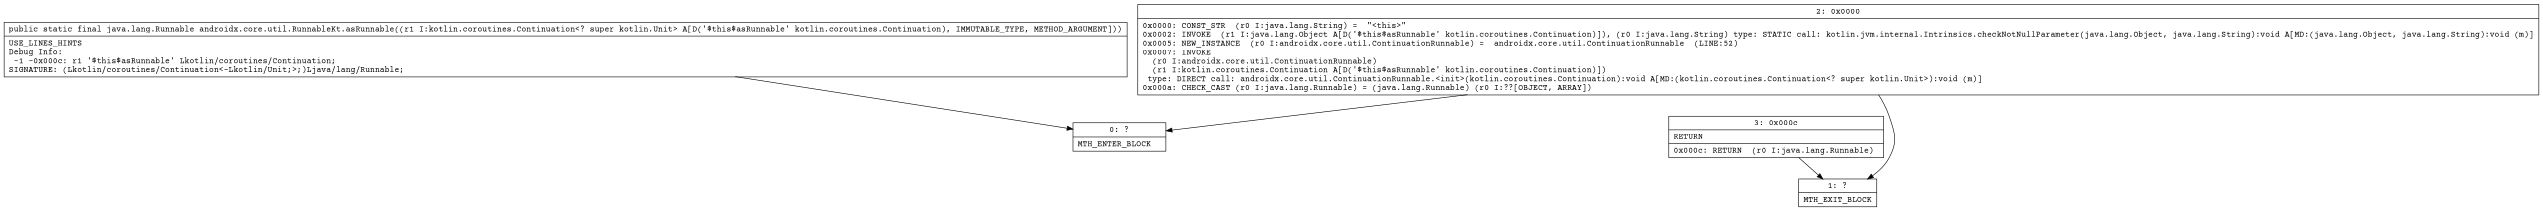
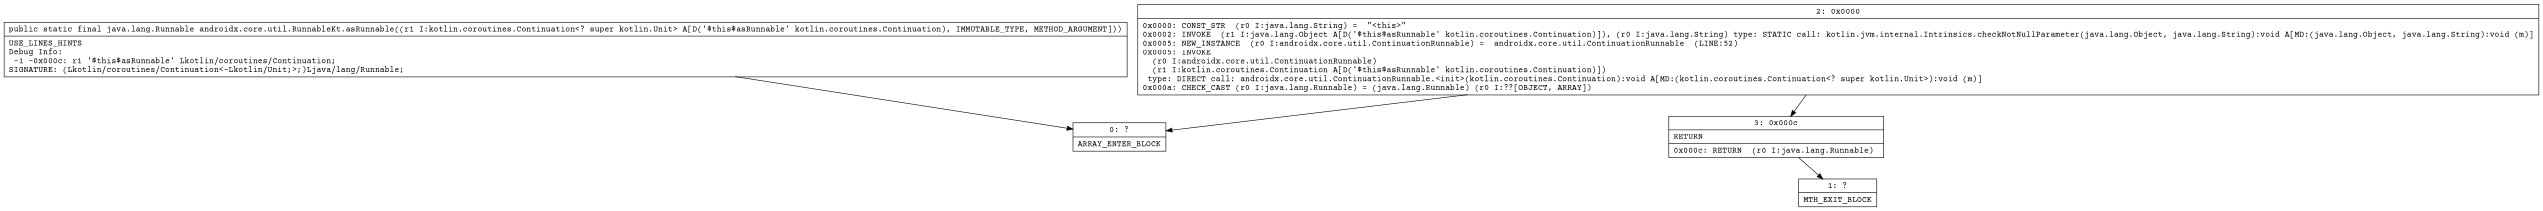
node "2: 0x0000": text "0x0007: INVOKE" -> "0x0005: INVOKE"
edge "2: 0x0000" -> "1: ?": now "2: 0x0000" -> "3: 0x000c"
node "0: ?": text "MTH_ENTER_BLOCK" -> "ARRAY_ENTER_BLOCK"
